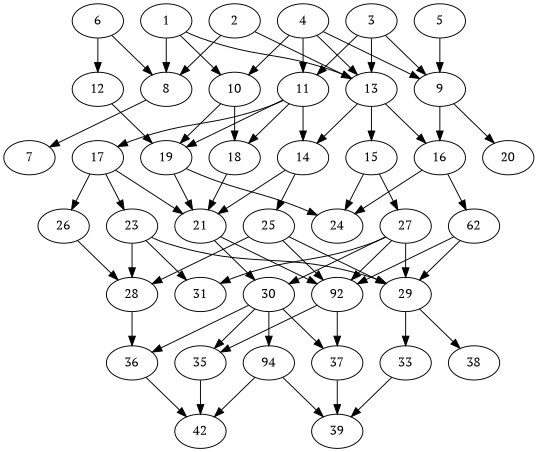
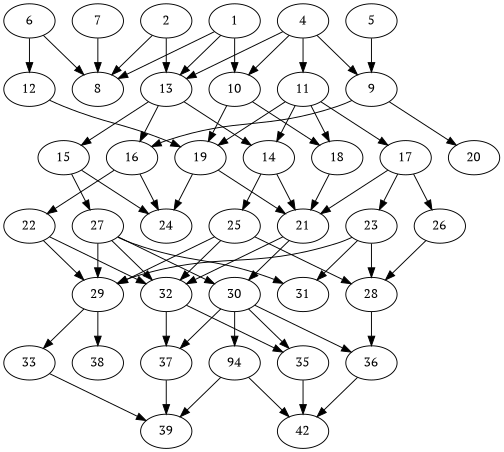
node "3": removed
edge "8" -> "7": reversed
node "62": label "62" -> "22"
node "92": label "92" -> "32"
